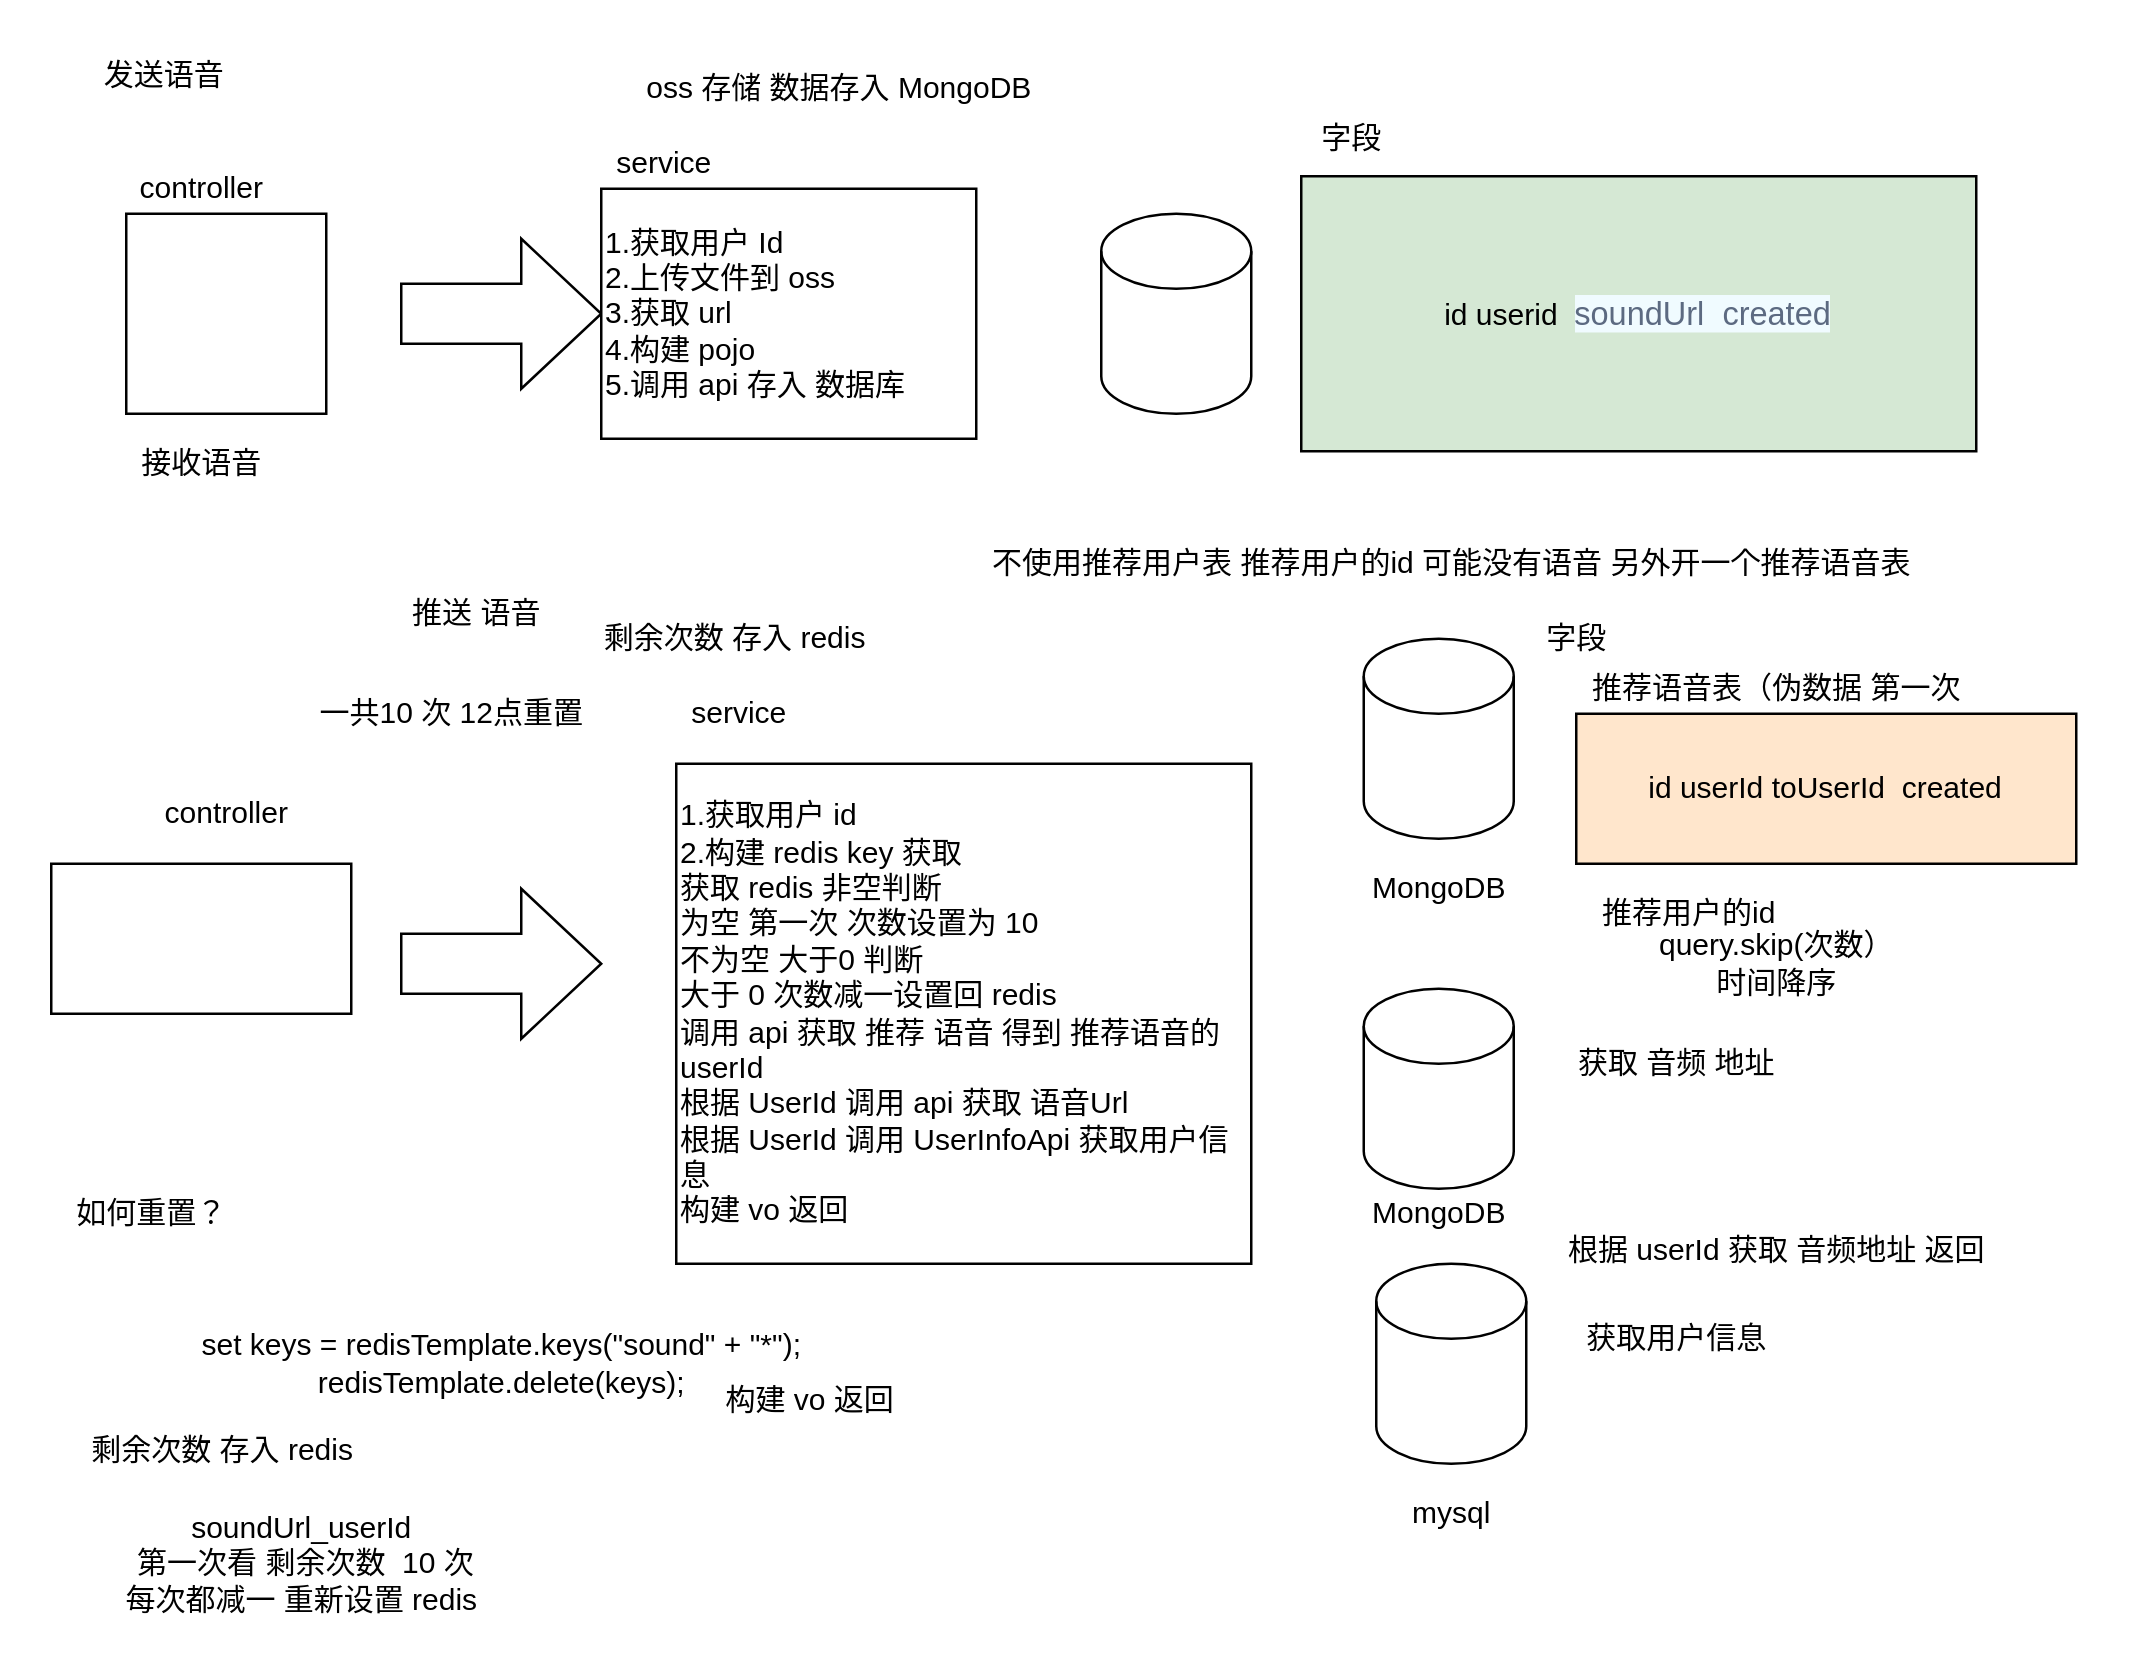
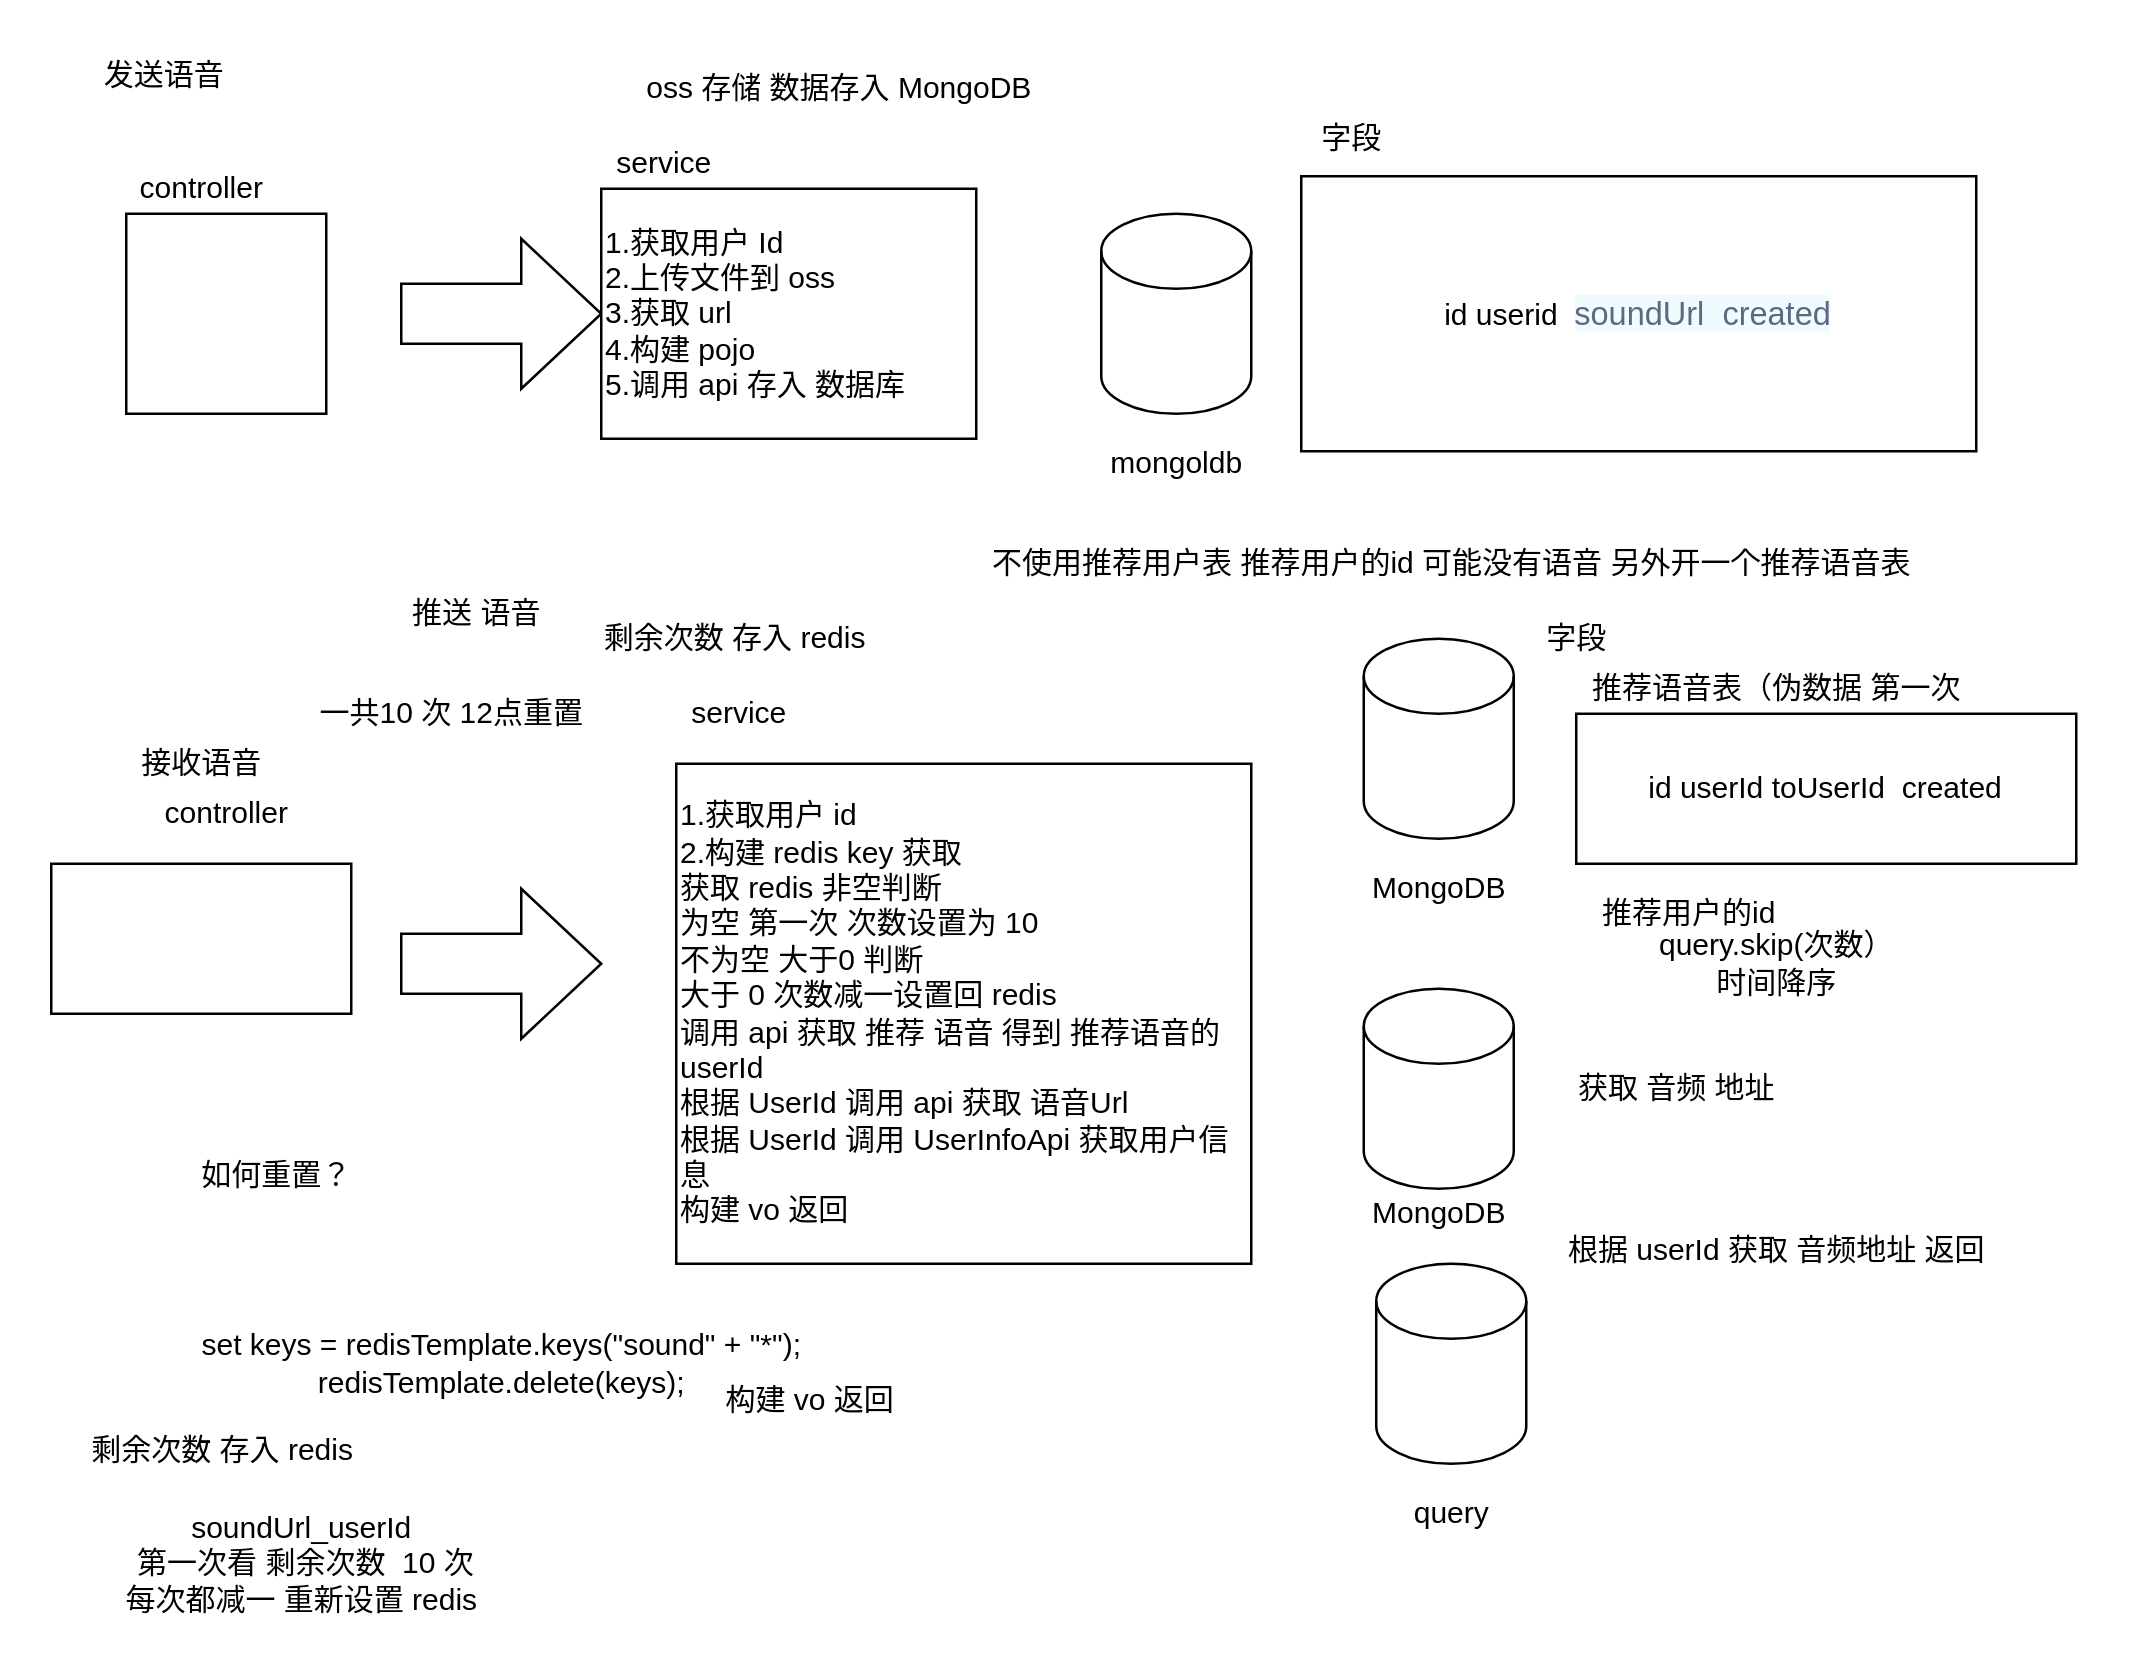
node "id userid soundUrl created": fillcolor #d5e8d4 -> #ffffff
node "接收语音": moved (201, 464) -> (201, 764)
node "mongoldb": added
node "id userId toUserId created": fillcolor #ffe6cc -> #ffffff
node "获取 音频 地址": moved (1676, 1064) -> (1676, 1089)
node "如何重置？": moved (151, 1214) -> (276, 1176)
node "获取用户信息": removed
node "mysql": label "mysql" -> "query"
